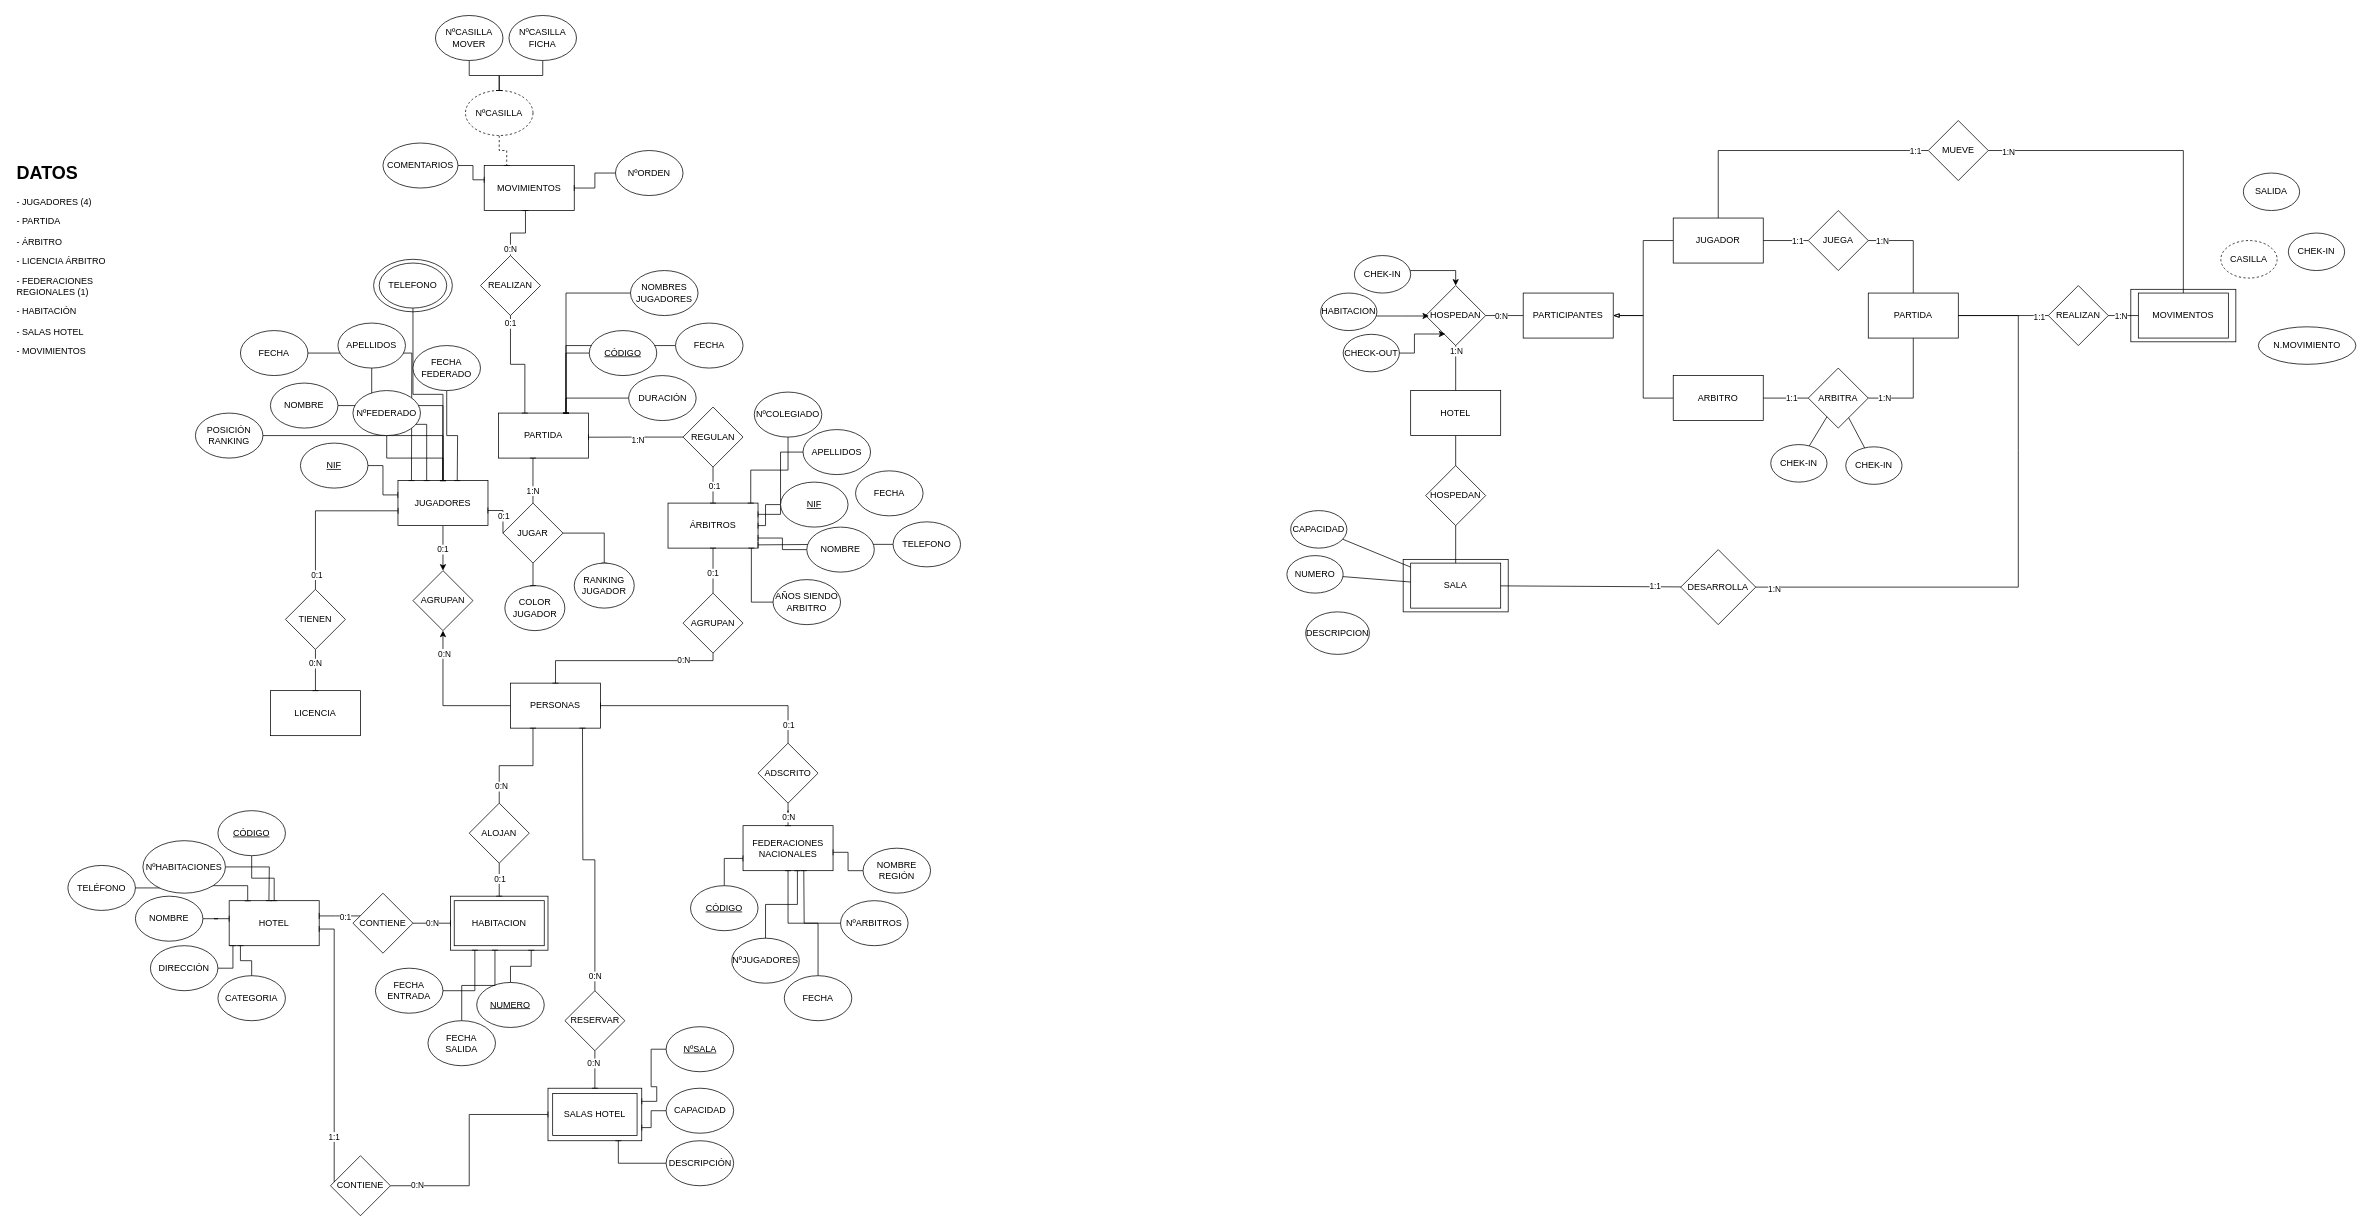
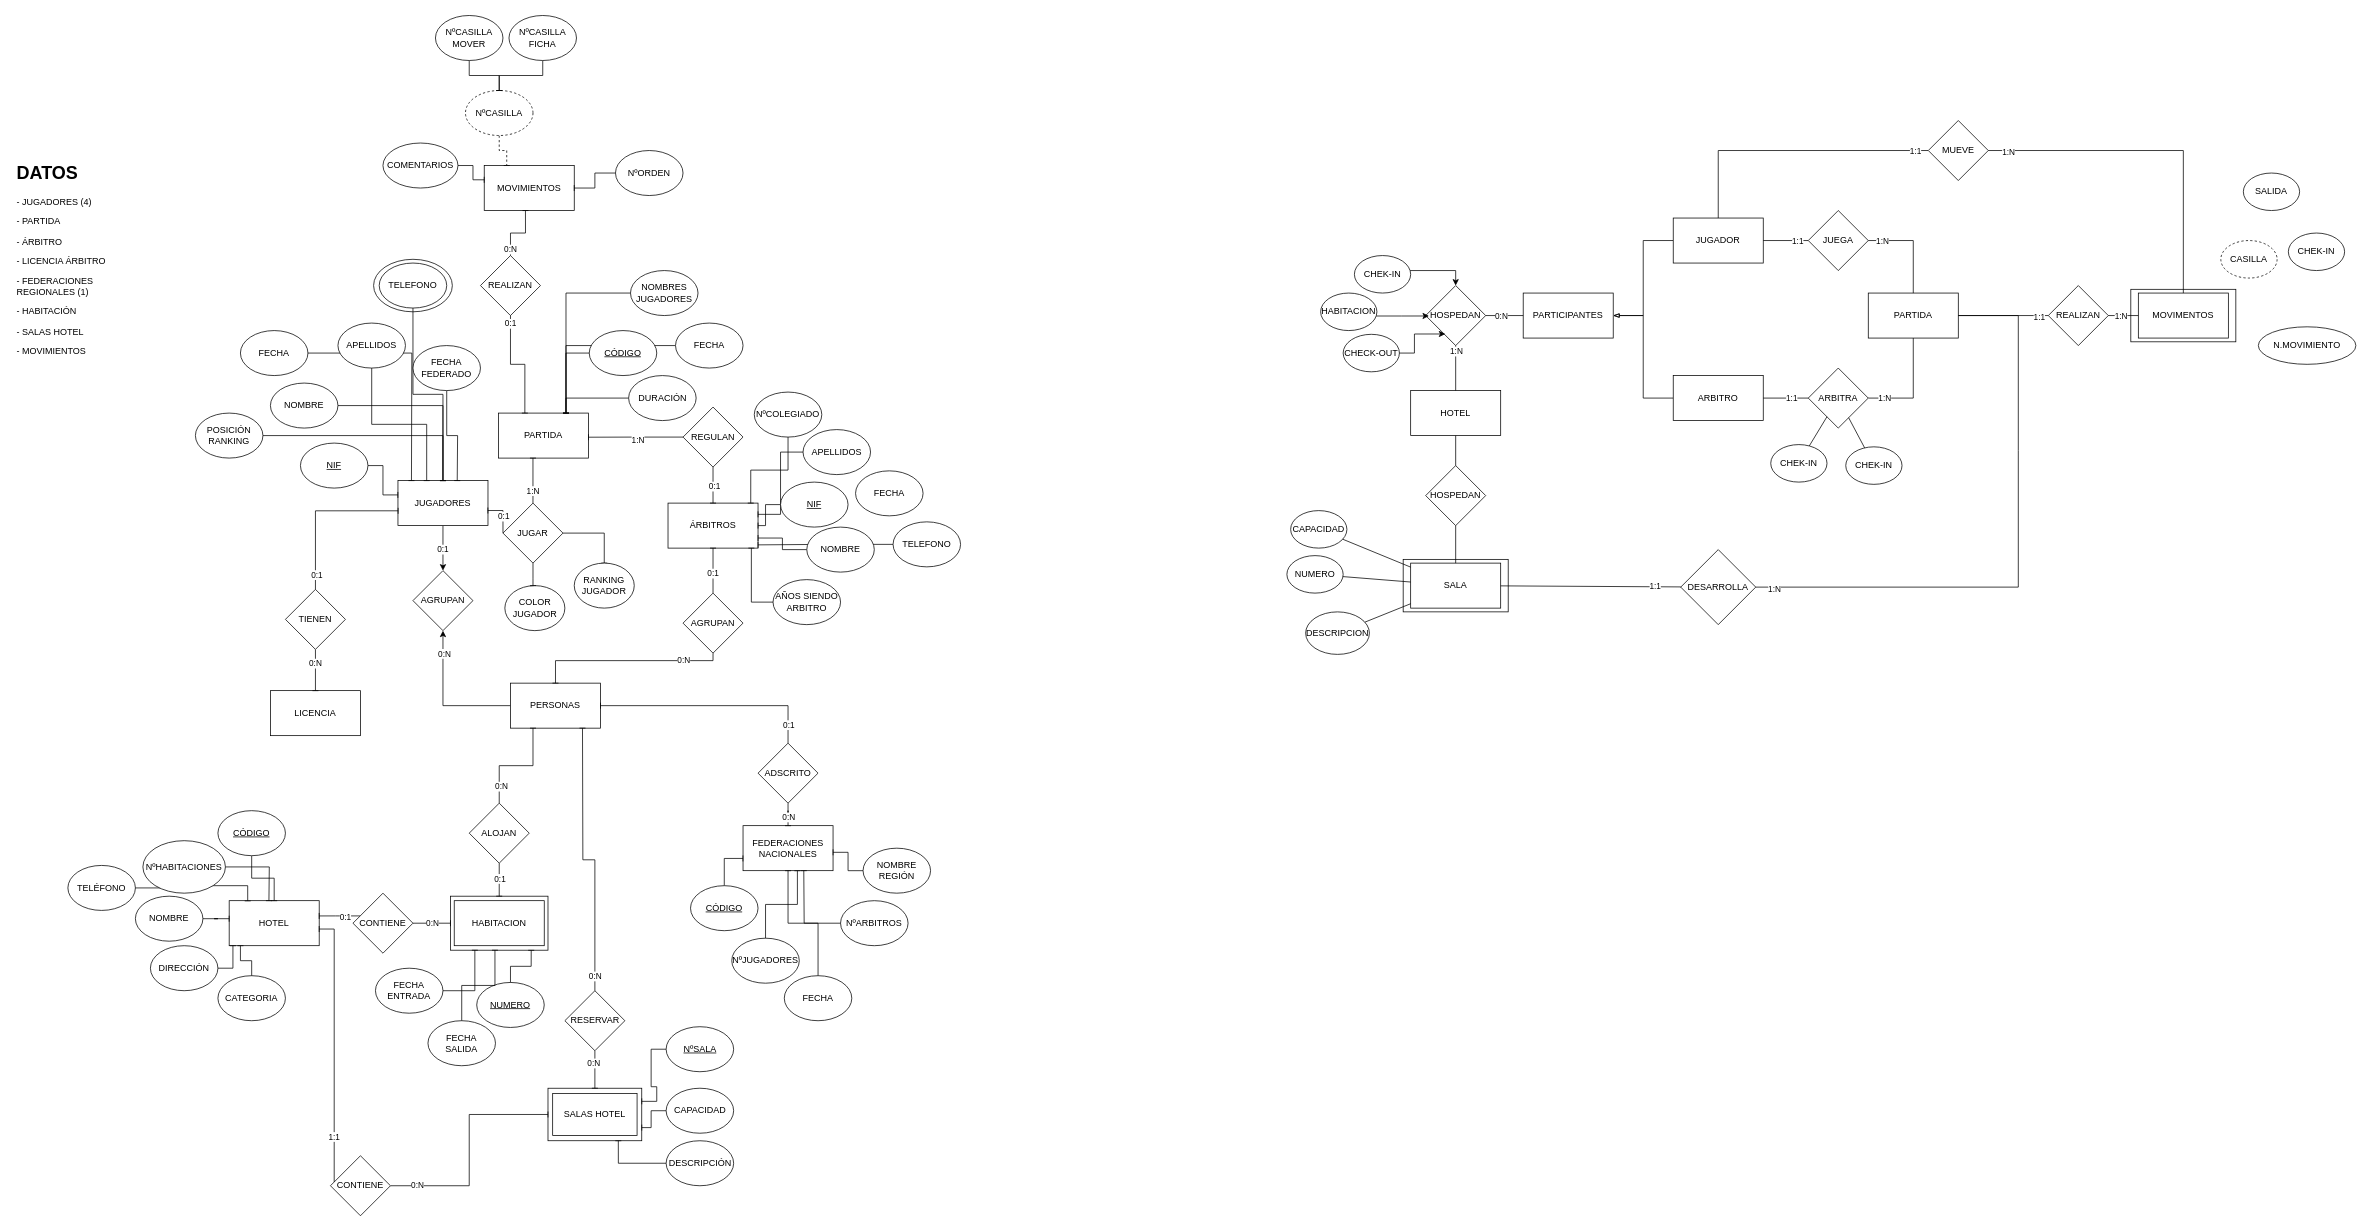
node "NºFEDERADO": removed
edge "NºFEDERADO" -> "JUGADORES": removed
edge "SALA" -- "DESCRIPCION": added
